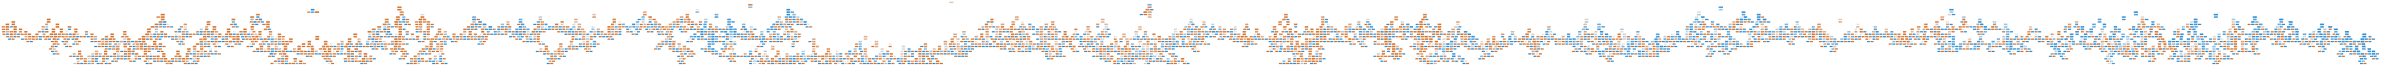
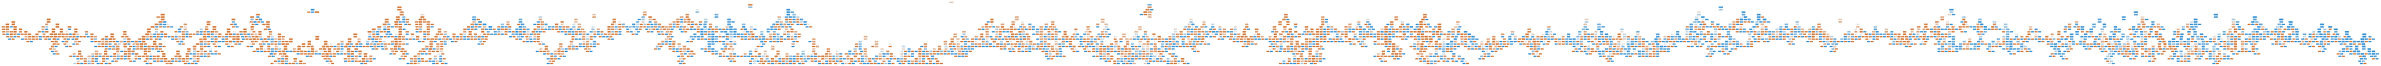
node "x[0] <= 123335.0 gini = 0.046 samples = 42 value = [1, 41]": fillcolor #3e9fe6 -> #ea975c
